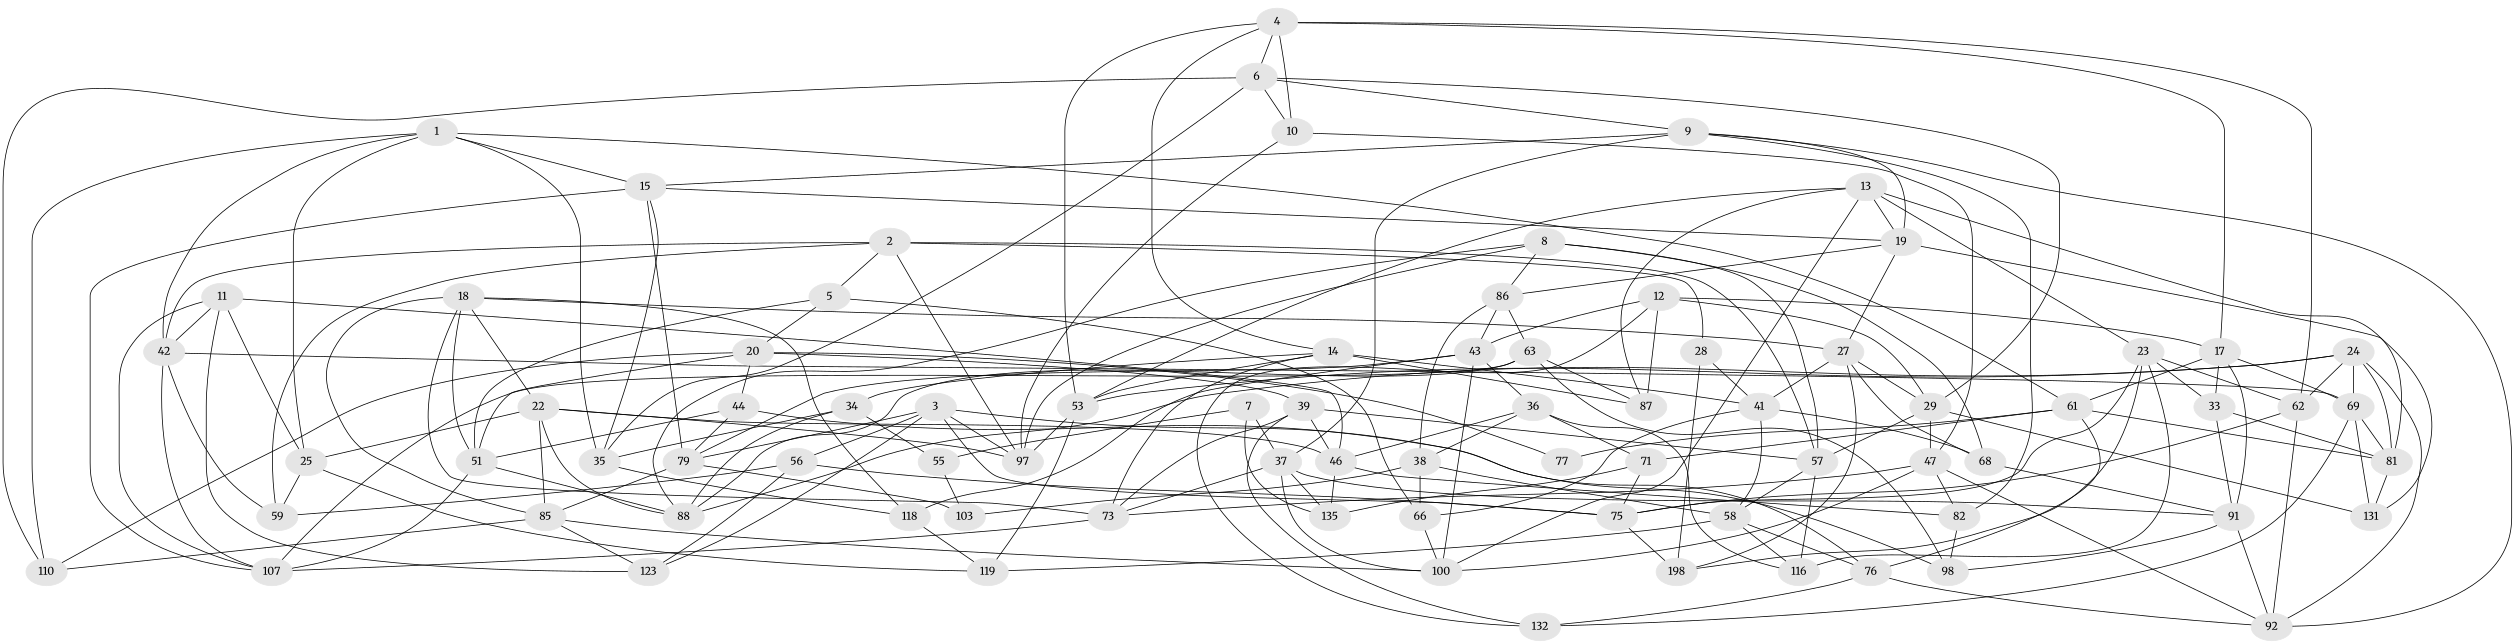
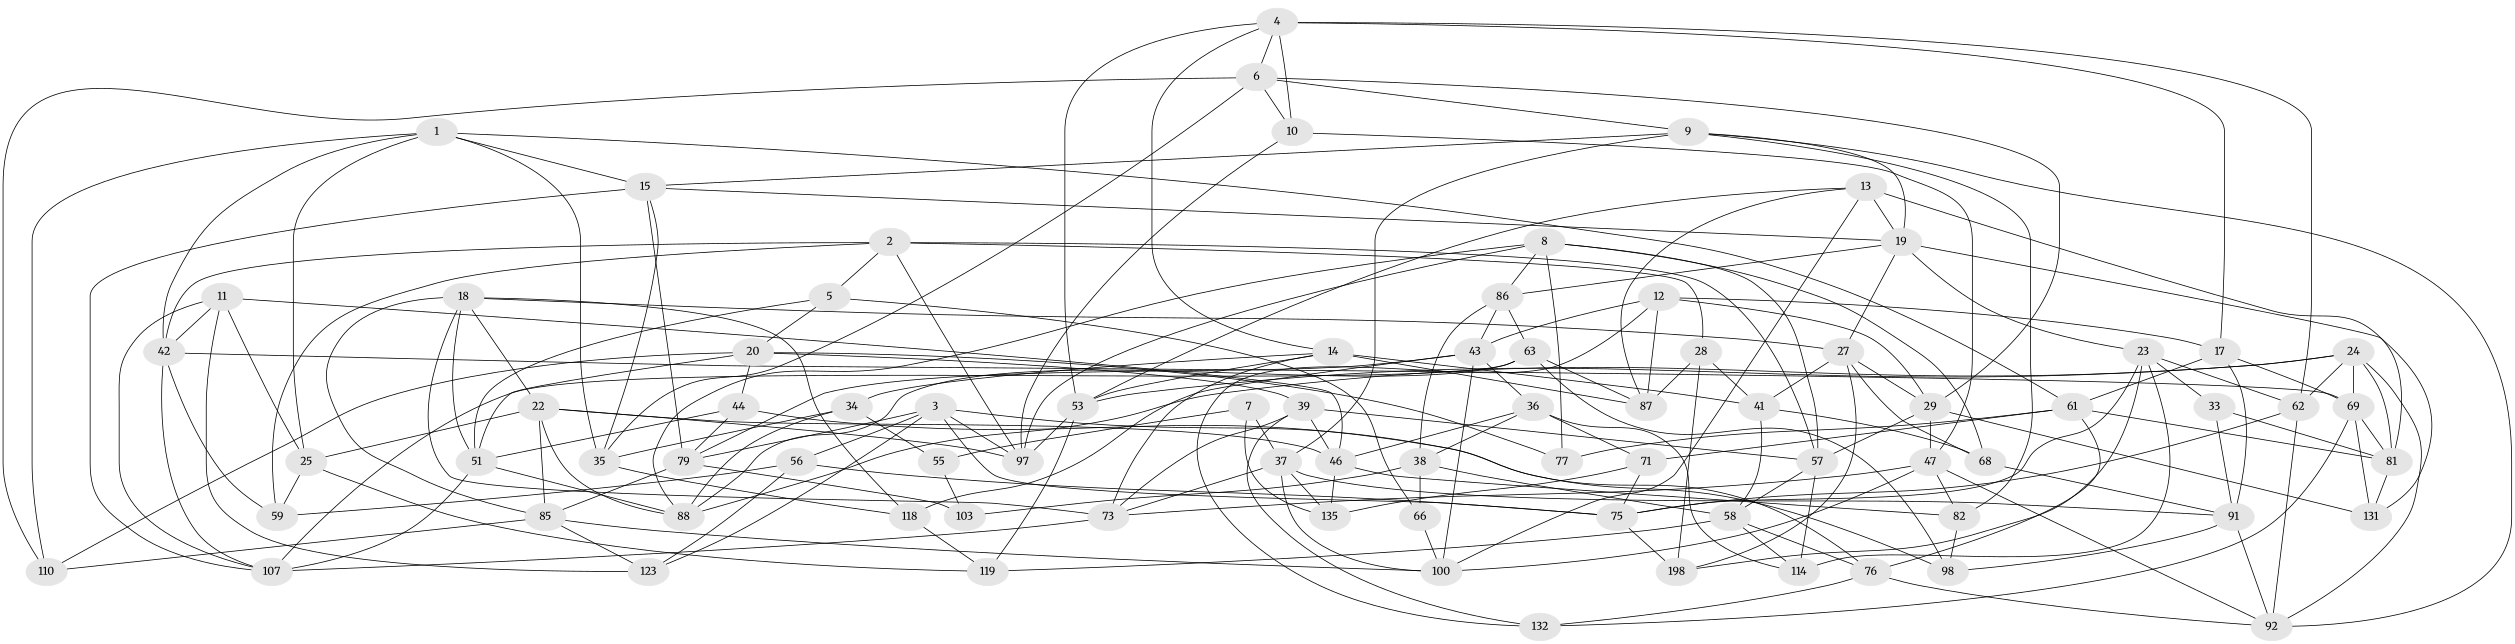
edge "13" -- "23": now "19" -- "23"
edge "8" -- "77": added
edge "17" -- "33": removed
edge "28" -- "87": added
edge "41" -- "66": removed
node "116": label "116" -> "114"
